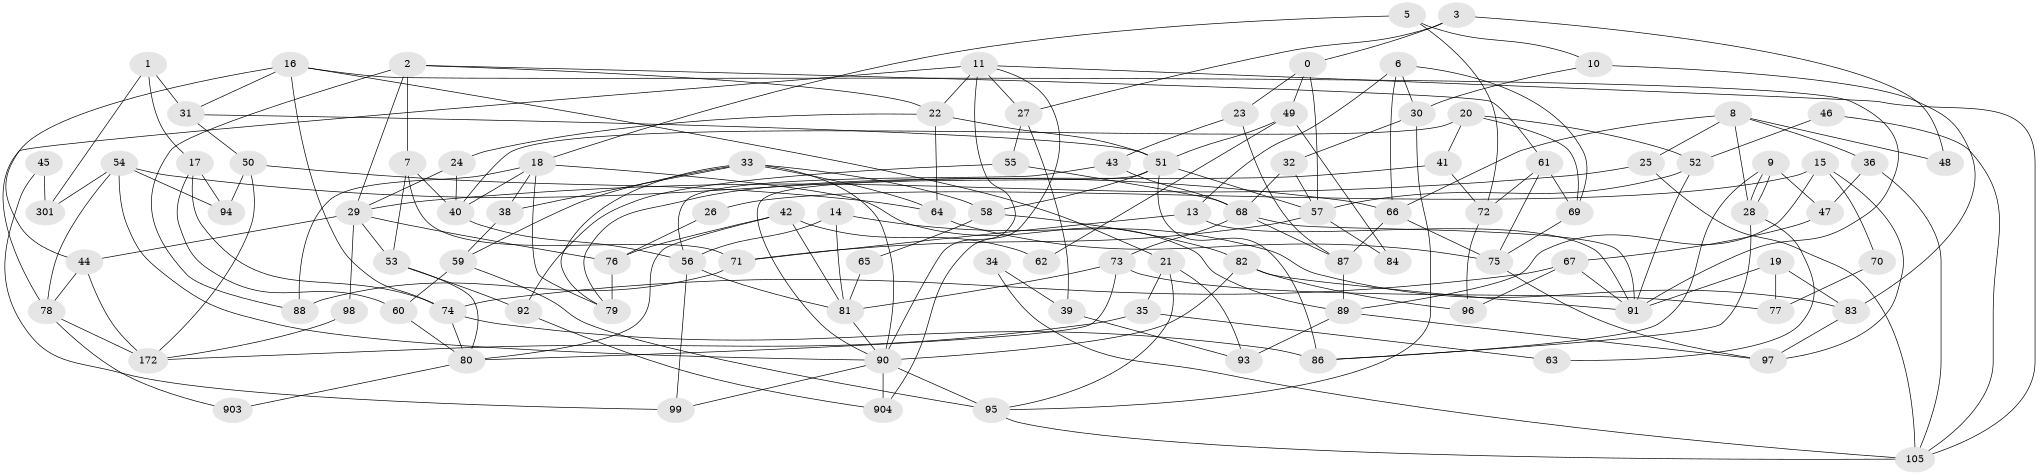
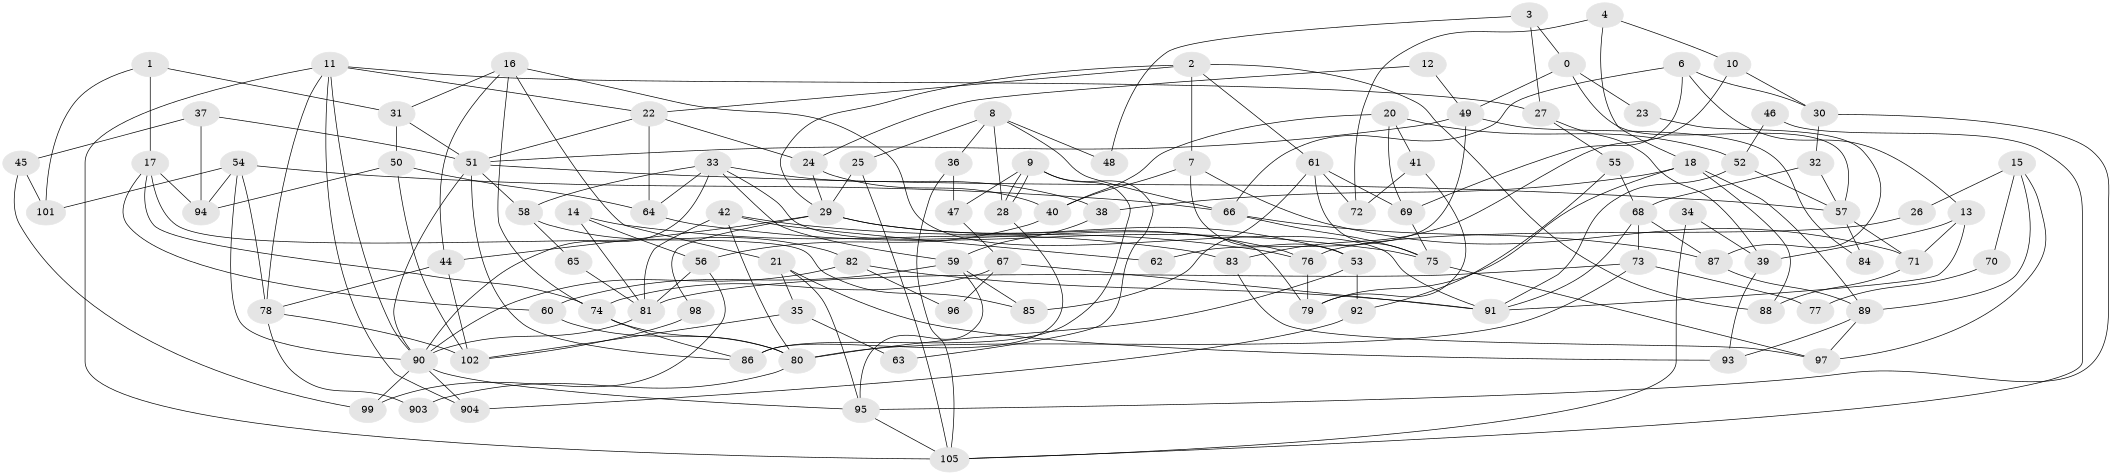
node "5": label "5" -> "4"
node "12": added
node "37": added
node "43": removed
edge "18" -- "40": removed
node "301": label "301" -> "101"
edge "13" -- "39": added
node "19": removed
edge "72" -- "96": removed
node "85": added
edge "28" -- "63": now "9" -- "63"
node "172": label "172" -> "102"
